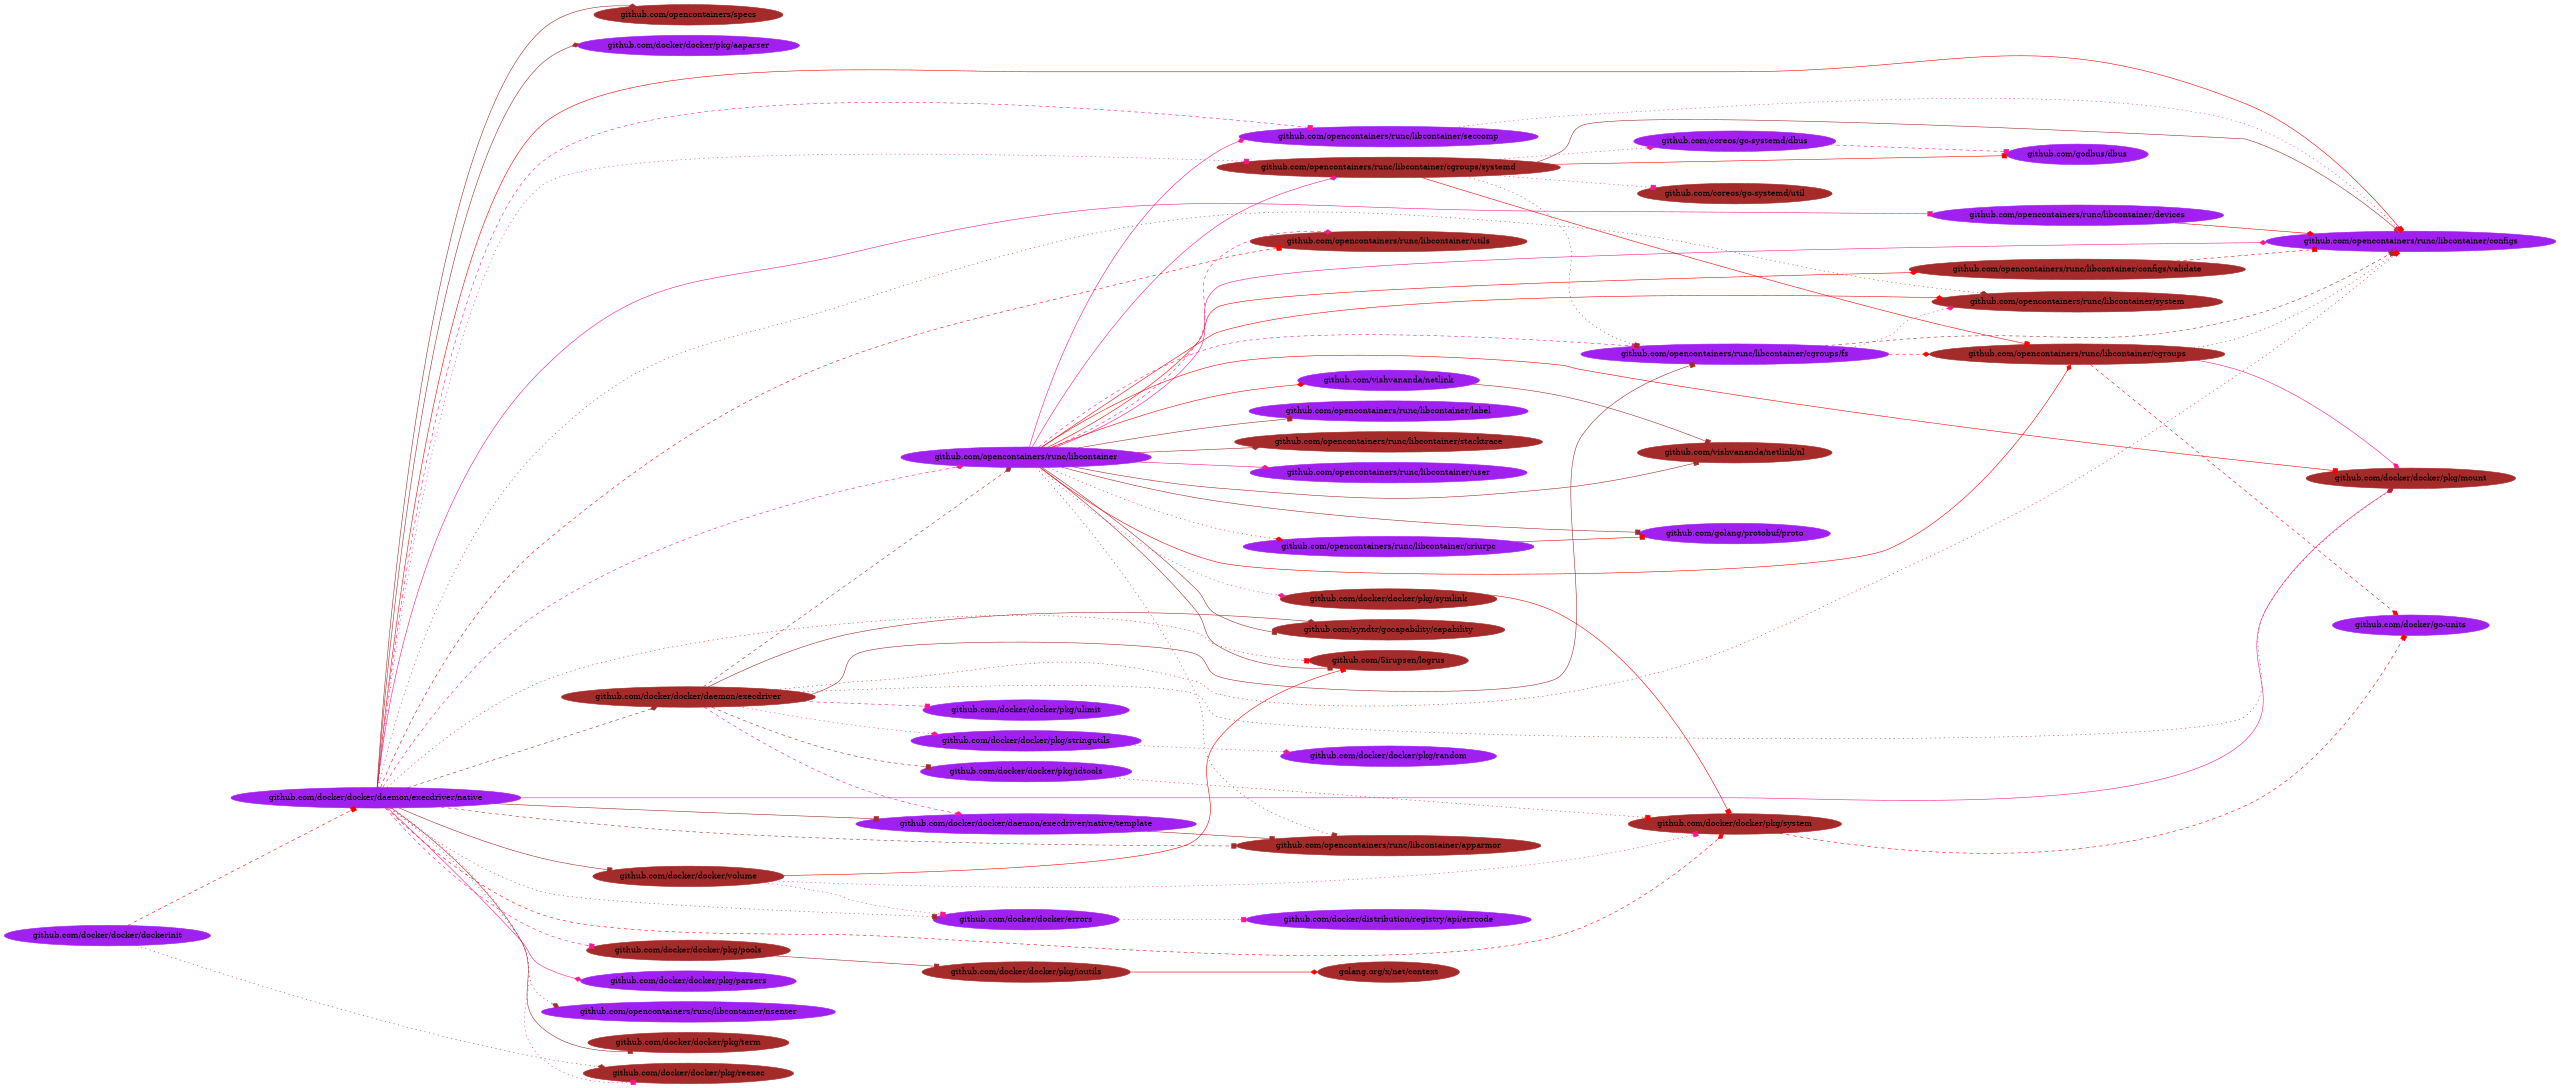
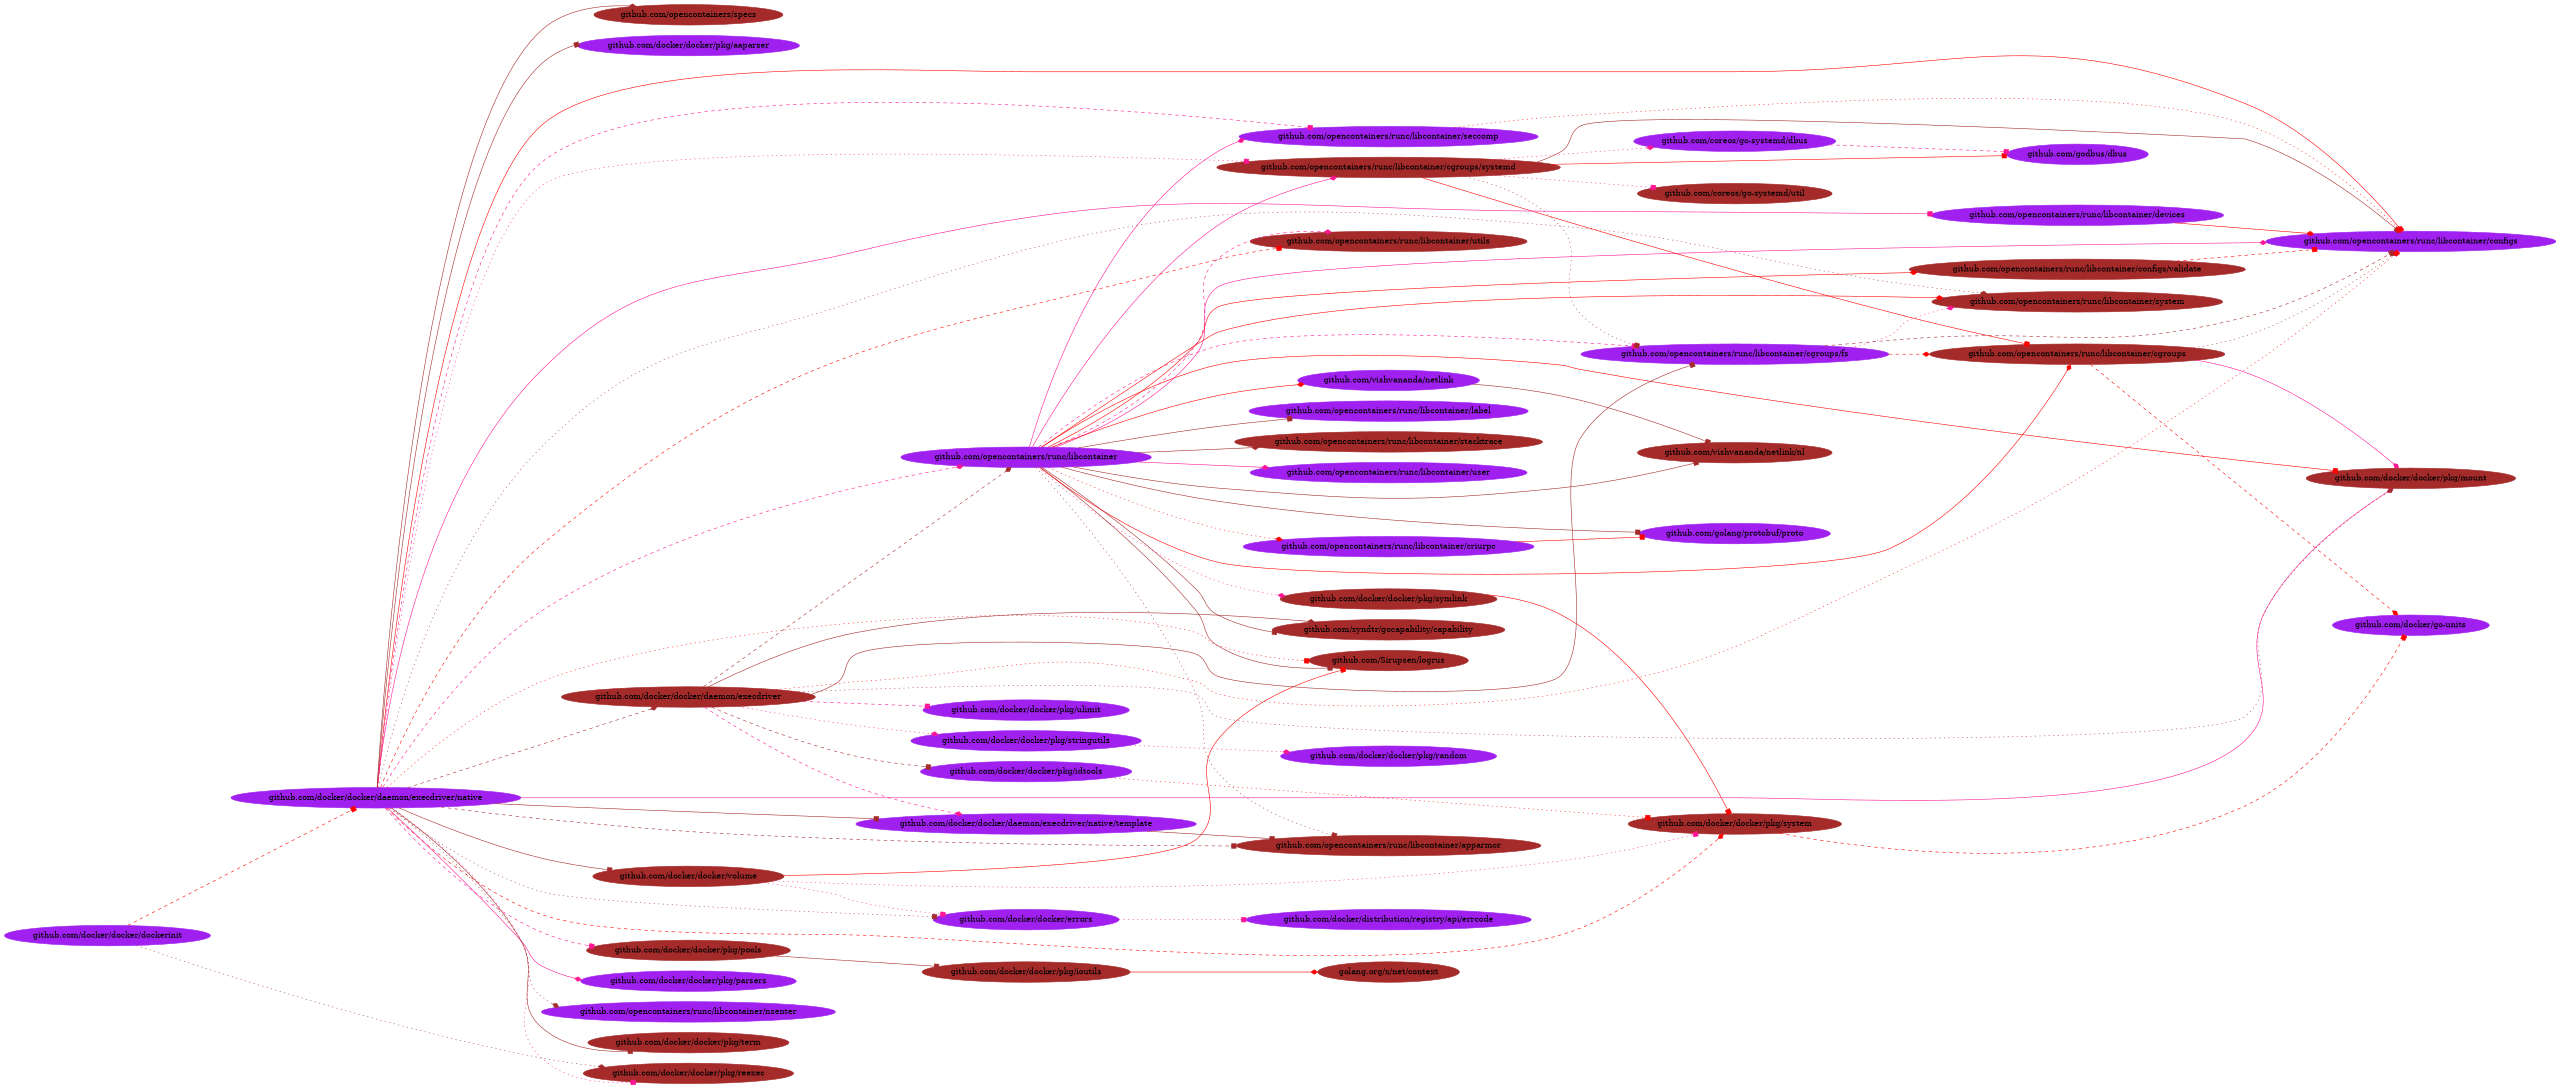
edge "github.com/opencontainers/runc/libcontainer/seccomp" -> "github.com/opencontainers/runc/libcontainer/configs": color deeppink -> red
edge "github.com/docker/docker/daemon/execdriver/native" -> "github.com/docker/docker/pkg/aaparser": arrowhead diamond -> box
